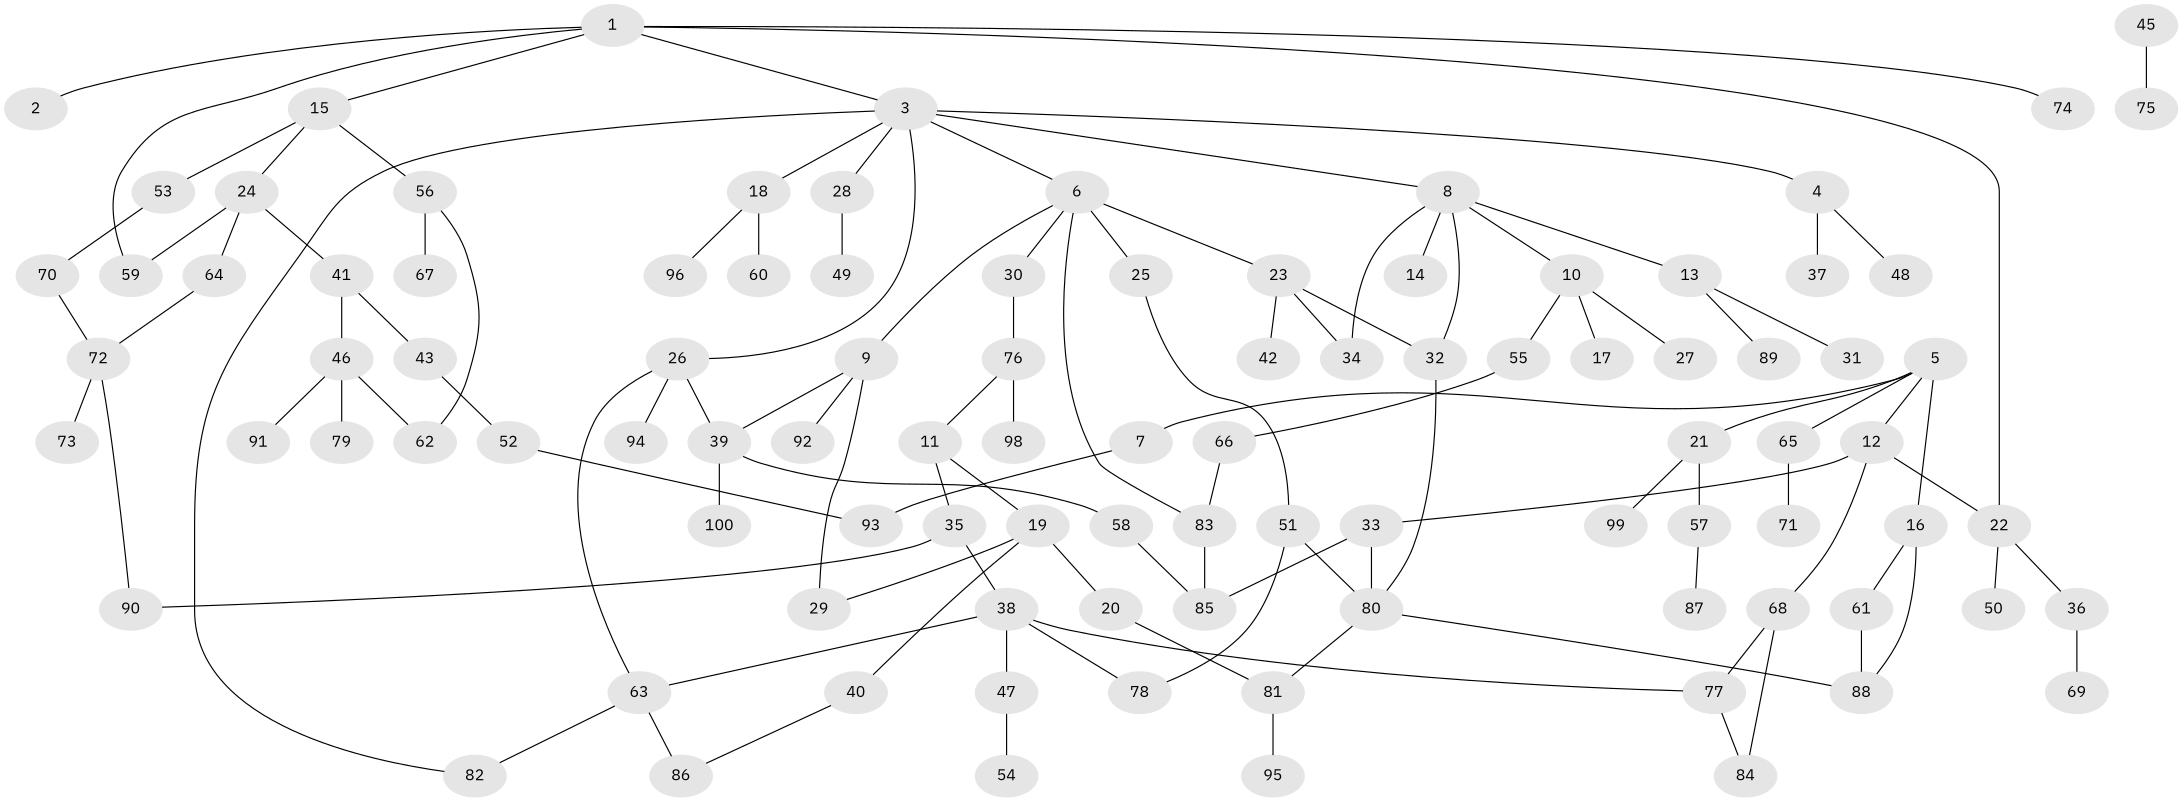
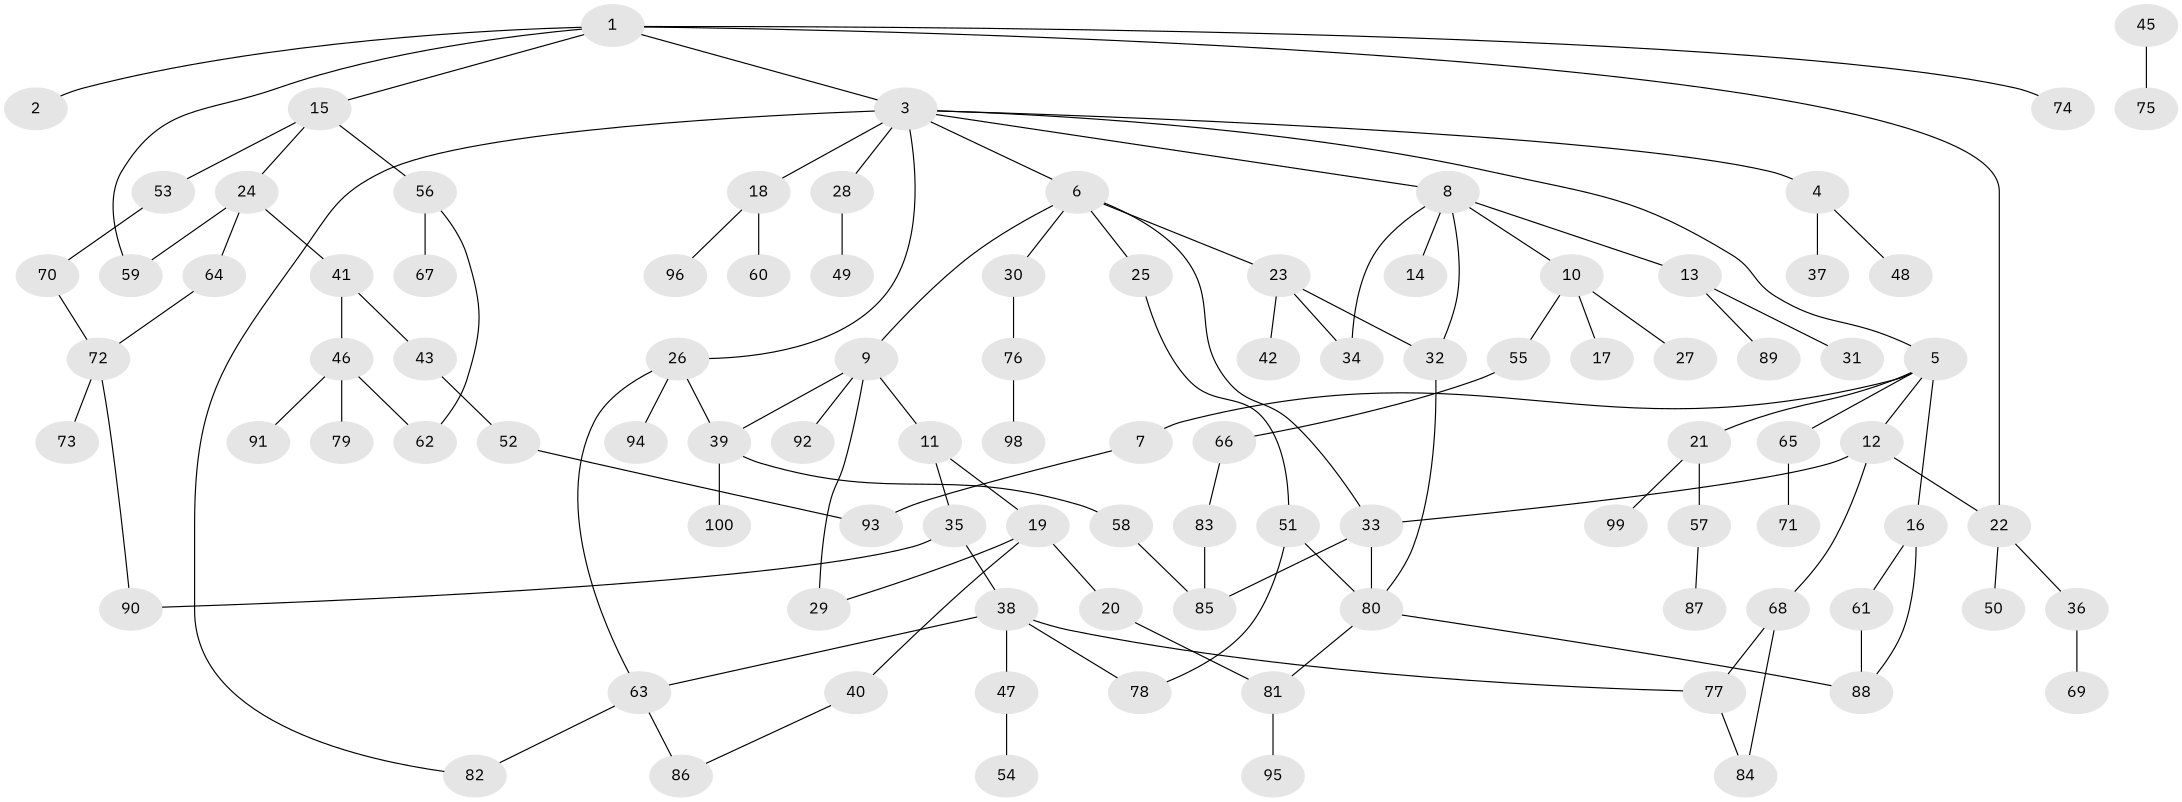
edge "3" -- "5": added
edge "6" -- "83": now "6" -- "33"
edge "76" -- "11": now "9" -- "11"
